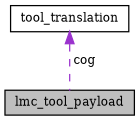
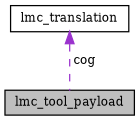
node "tool_translation": label "tool_translation" -> "lmc_translation"
